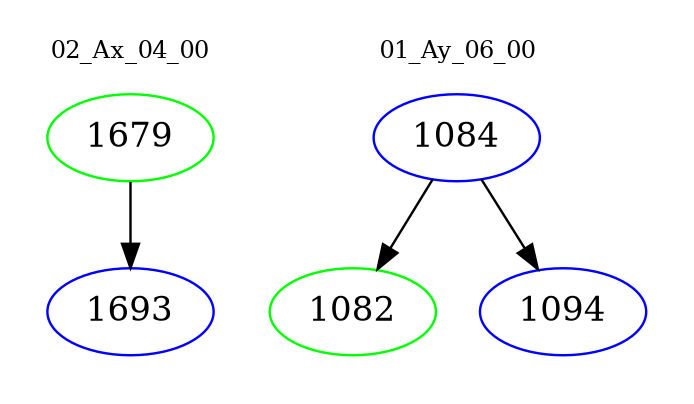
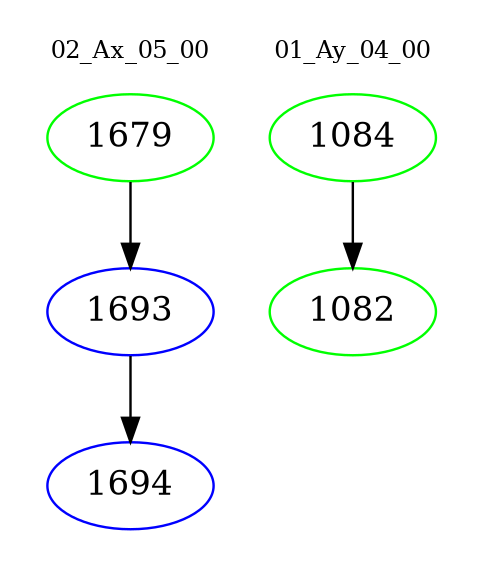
cluster "02_Ax_04_00": label "02_Ax_04_00" -> "02_Ax_05_00"
cluster "01_Ay_06_00": label "01_Ay_06_00" -> "01_Ay_04_00"
node "1084": color blue -> green
node "1094": removed
node "1694": added
